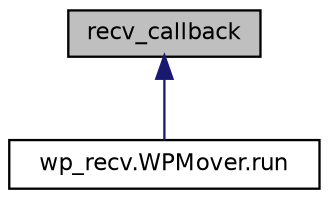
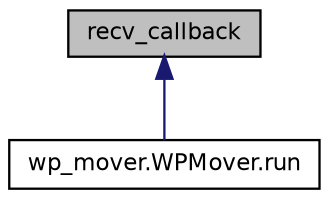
node "wp_recv.WPMover.run": label "wp_recv.WPMover.run" -> "wp_mover.WPMover.run"
